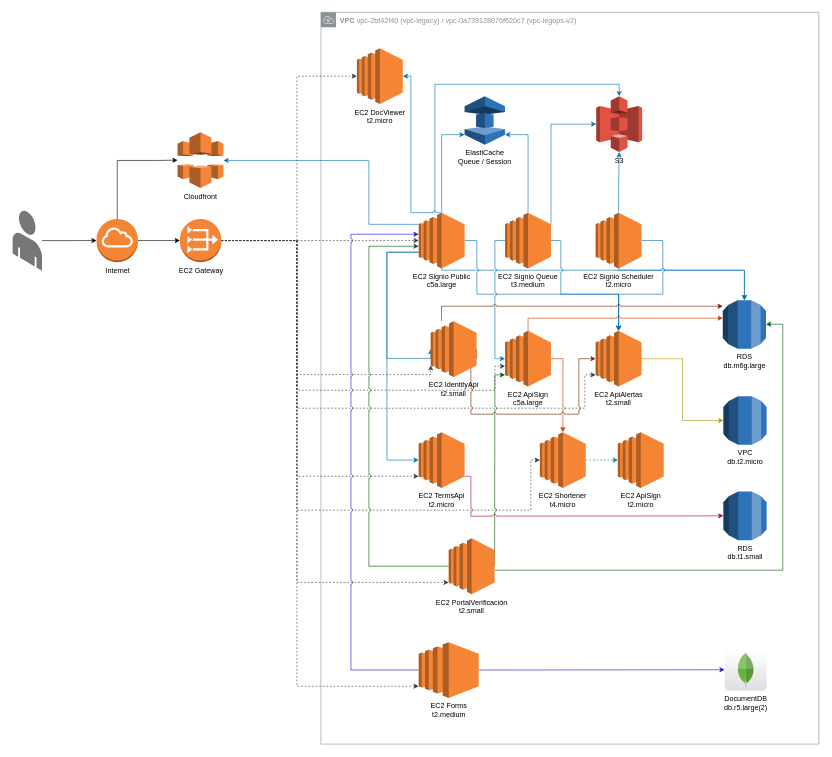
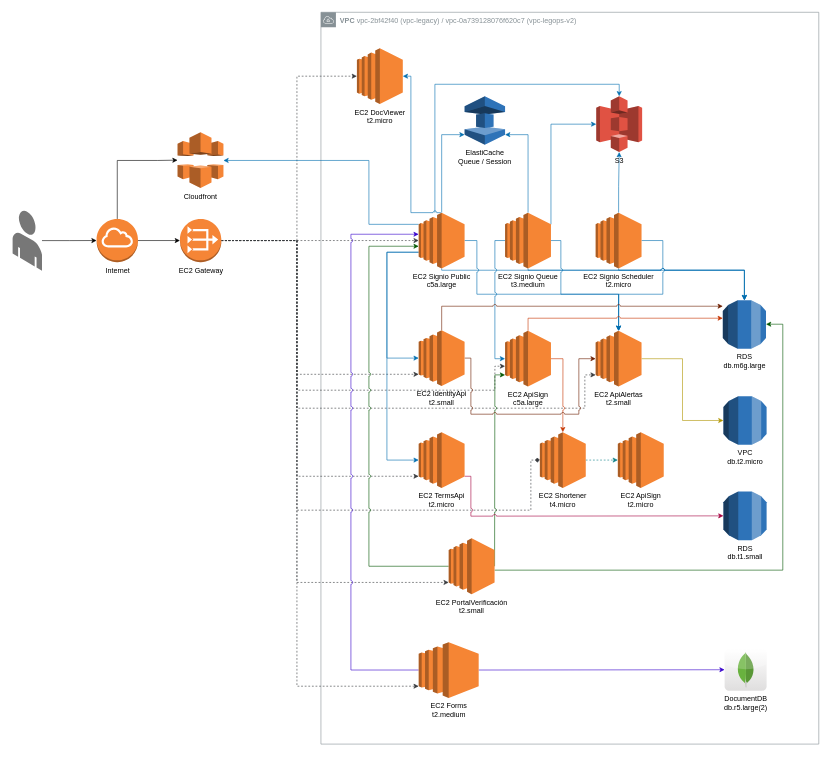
edge "EC2 Signio Queue t3.medium" -> "RDS db.m6g.large": added
node "EC2 IdentityApi t2.small": moved (453, 349) -> (441, 358)
edge "EC2 Gateway" -> "EC2 Shortener t4.micro": arrowhead classic -> diamond
